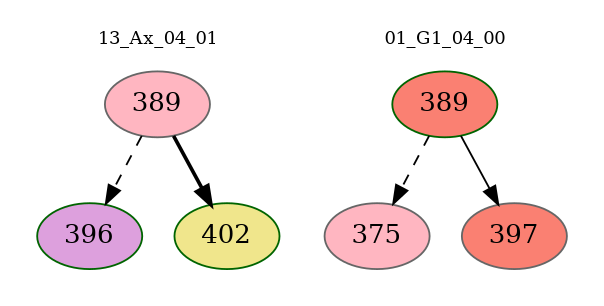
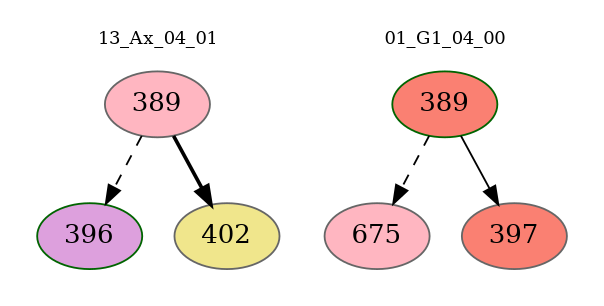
node "402": color darkgreen -> gray40
node "375": label "375" -> "675"
